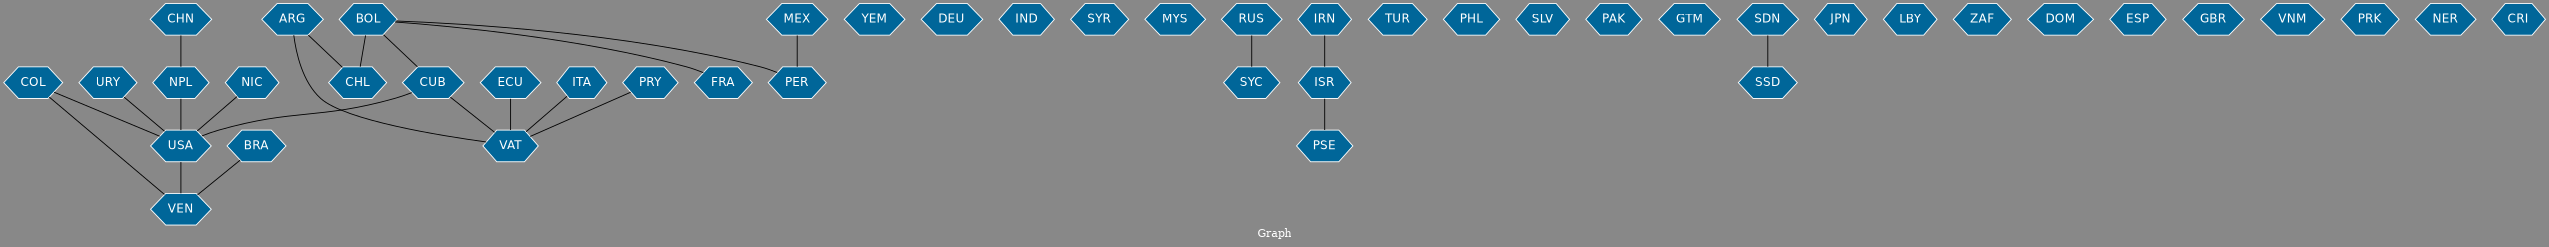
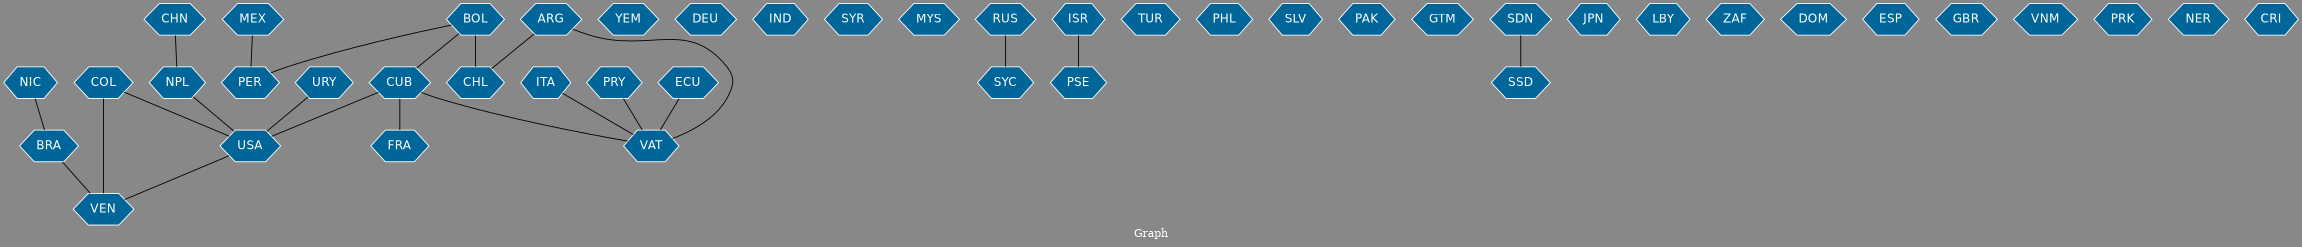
node "IRN": removed
edge "BOL" -- "FRA": now "CUB" -- "FRA"
edge "NIC" -- "USA": now "NIC" -- "BRA"
